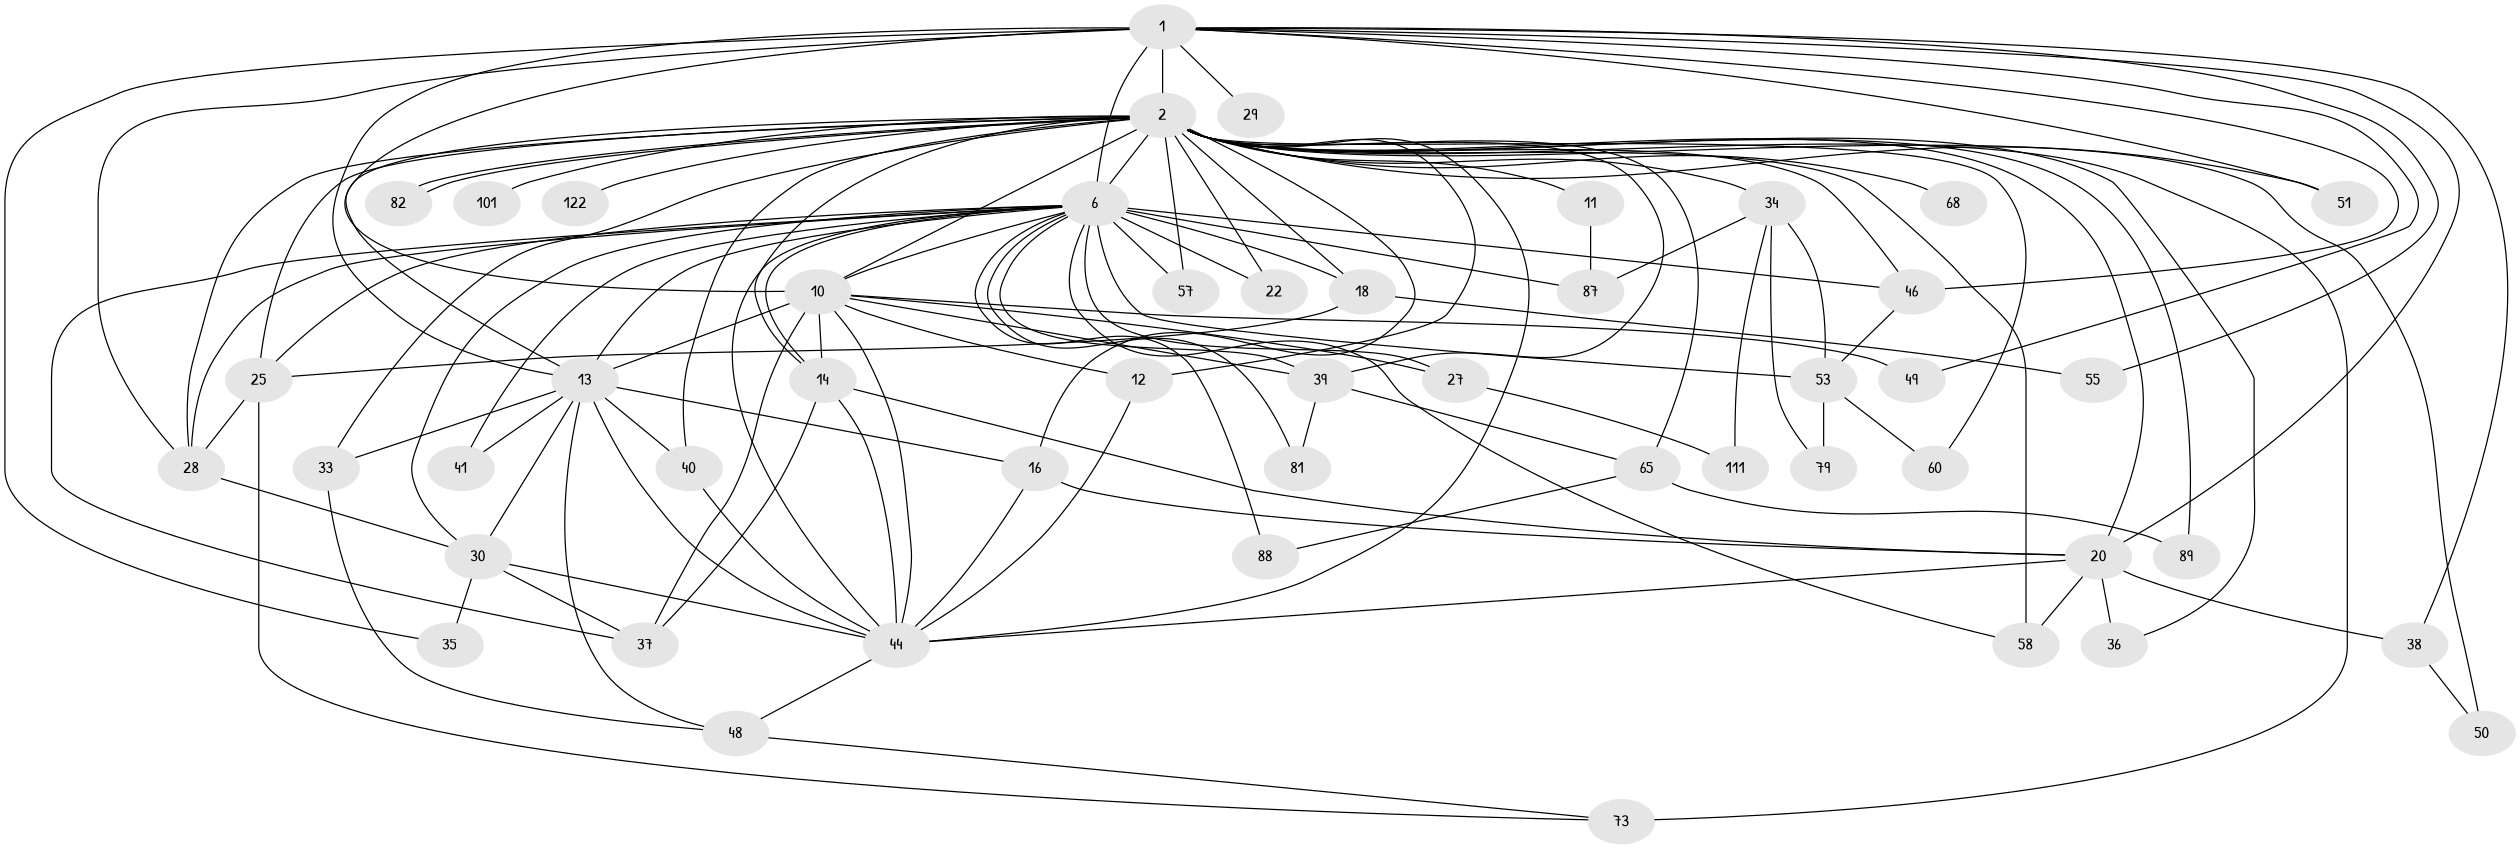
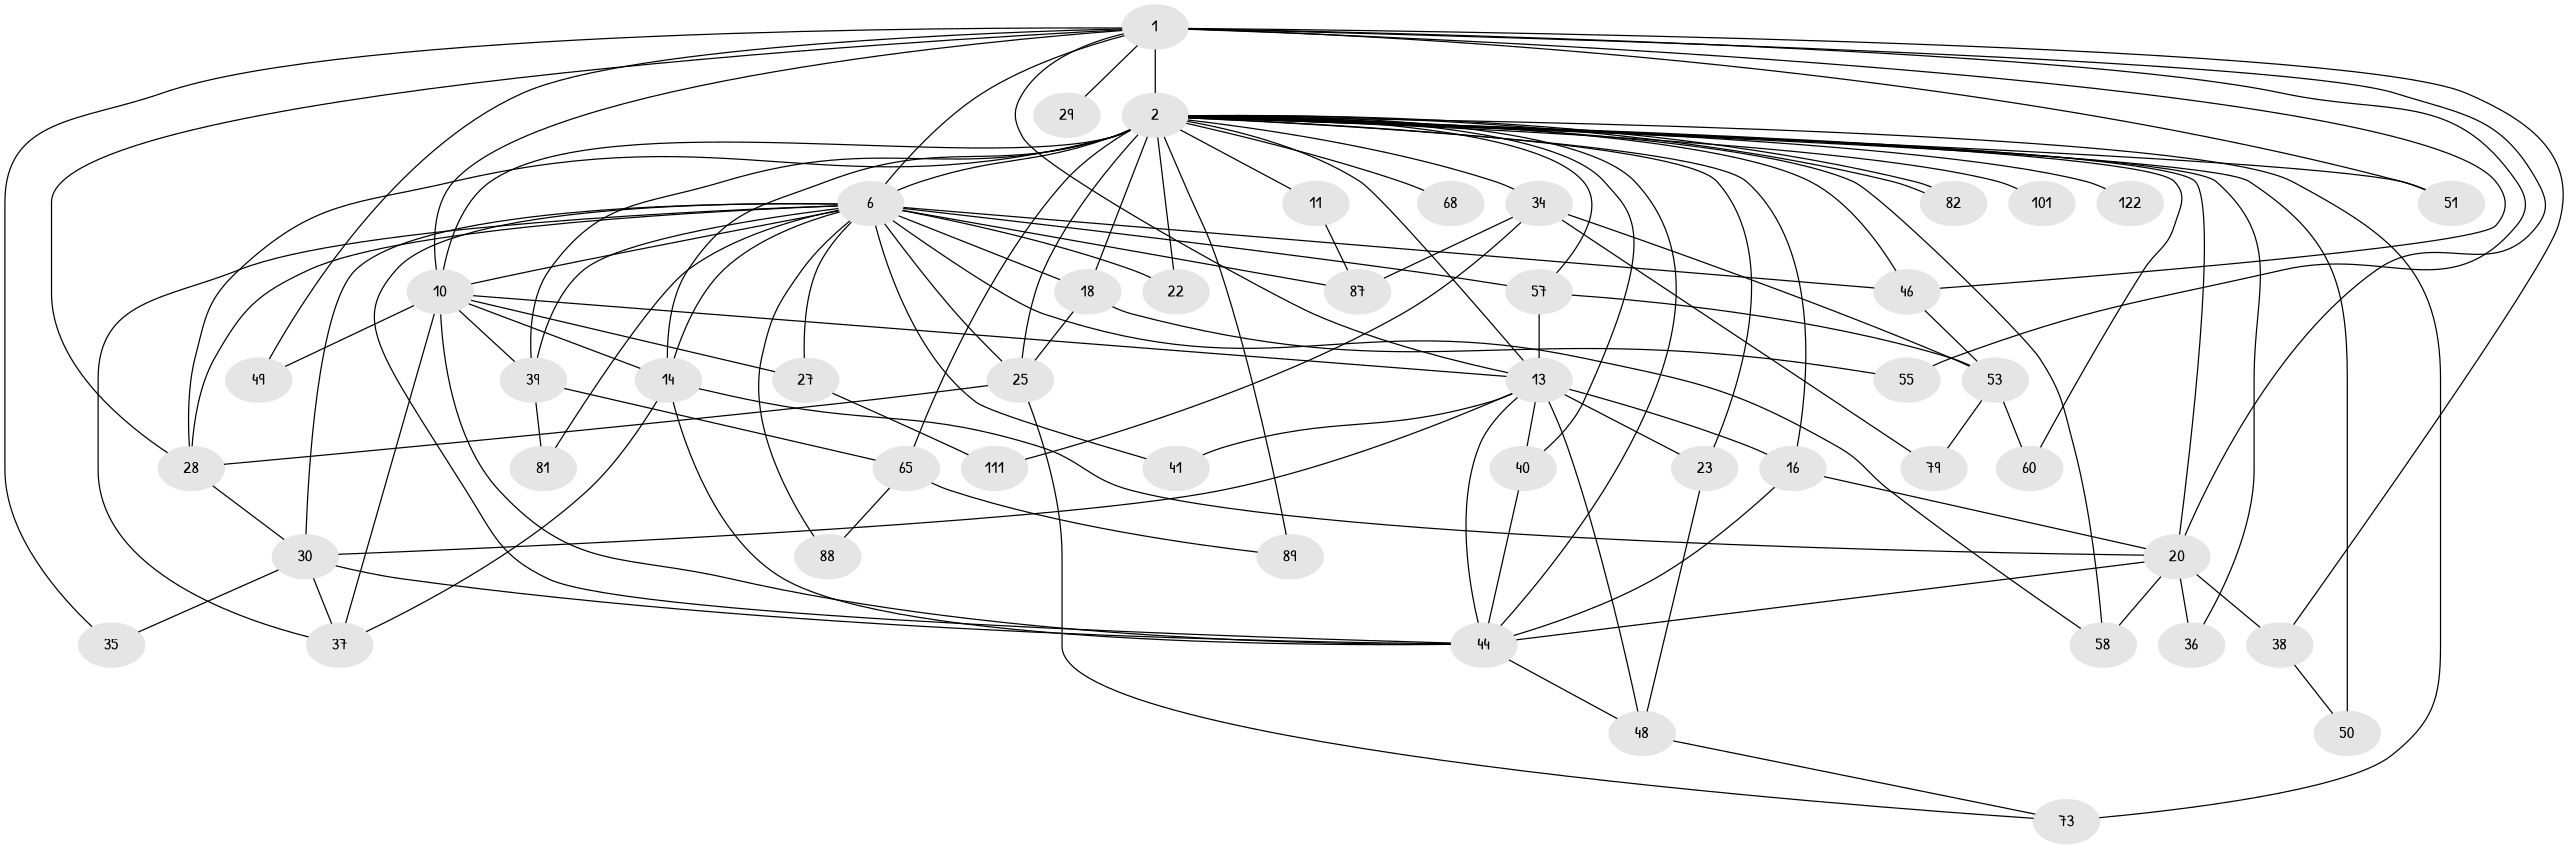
edge "6" -- "13": now "57" -- "13"
edge "6" -- "53": now "57" -- "53"
node "12": removed
node "33": label "33" -> "23"
